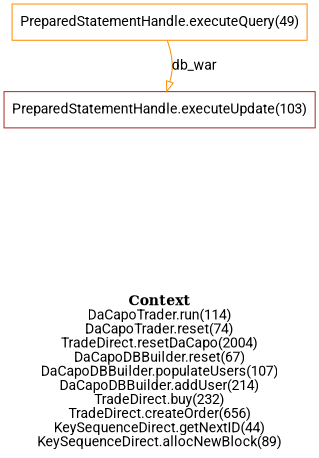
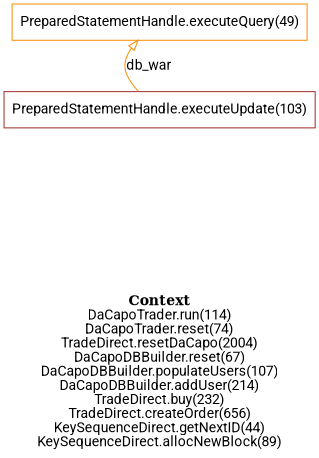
edge "PreparedStatementHandle.executeQuery(49)" -> "PreparedStatementHandle.executeUpdate(103)": reversed
